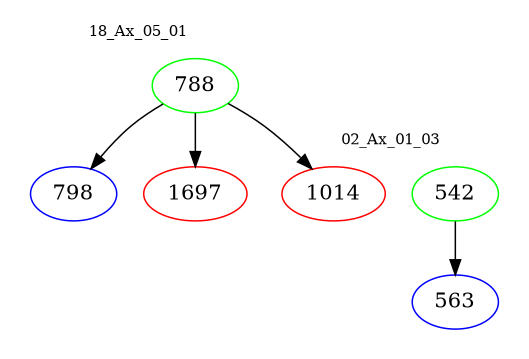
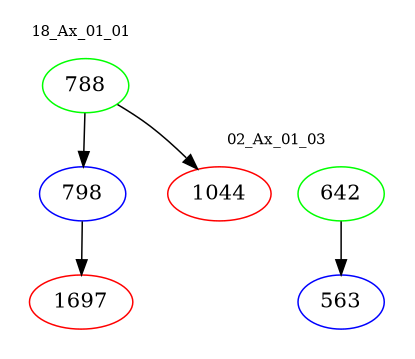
cluster "18_Ax_05_01": label "18_Ax_05_01" -> "18_Ax_01_01"
edge "788" -> "1697": now "798" -> "1697"
node "1014": label "1014" -> "1044"
node "542": label "542" -> "642"
